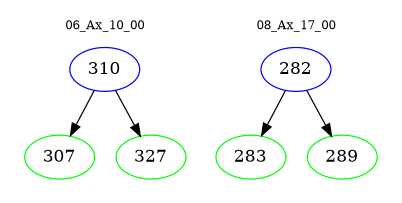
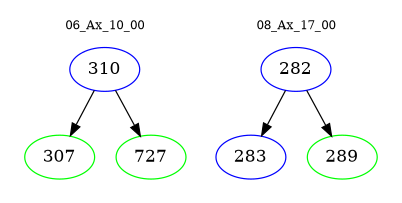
node "327": label "327" -> "727"
node "283": color green -> blue
